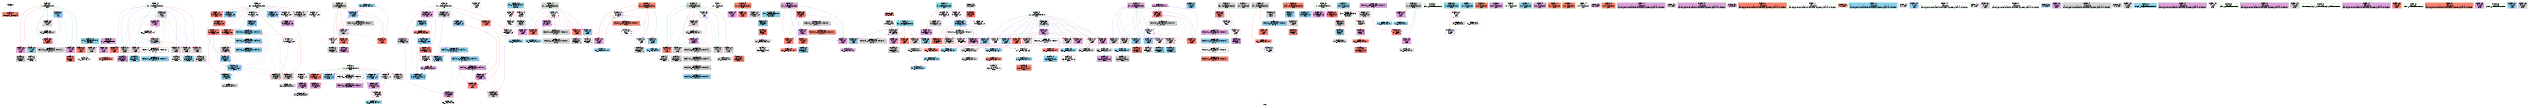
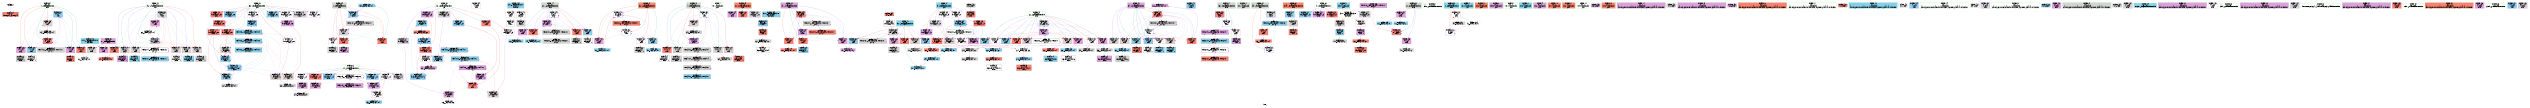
node "NodeID: 106": fillcolor white -> salmon
